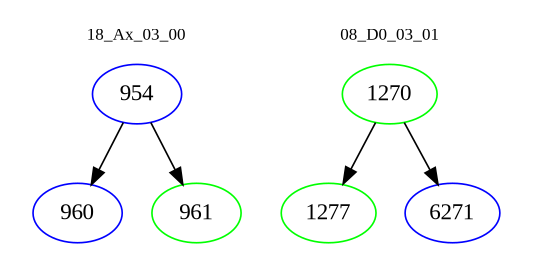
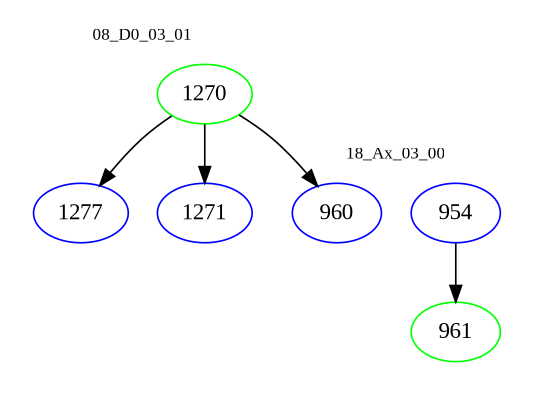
edge "954" -> "960": now "1270" -> "960"
node "1277": color green -> blue
node "6271": label "6271" -> "1271"
